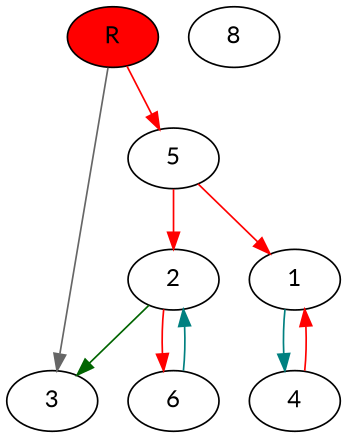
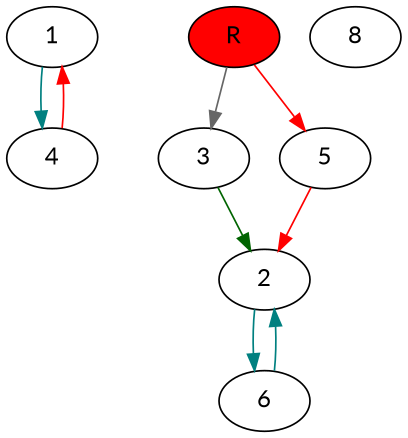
edge "5" -> "1": removed
edge "2" -> "6": color red -> teal
edge "2" -> "3": reversed
